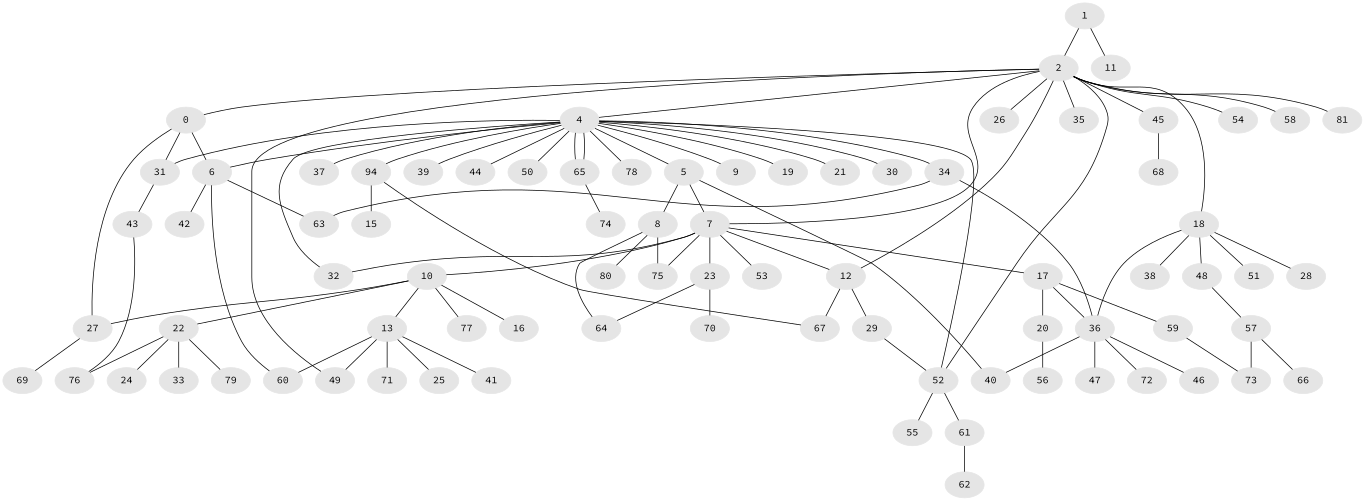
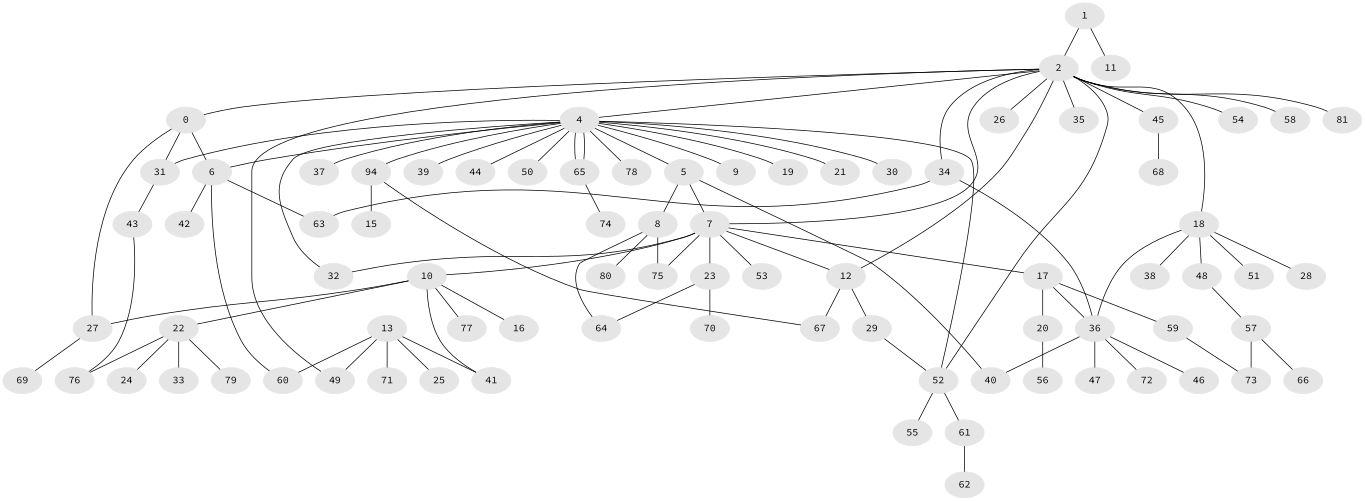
edge "4" -- "34": now "2" -- "34"
edge "10" -- "13": now "10" -- "41"
